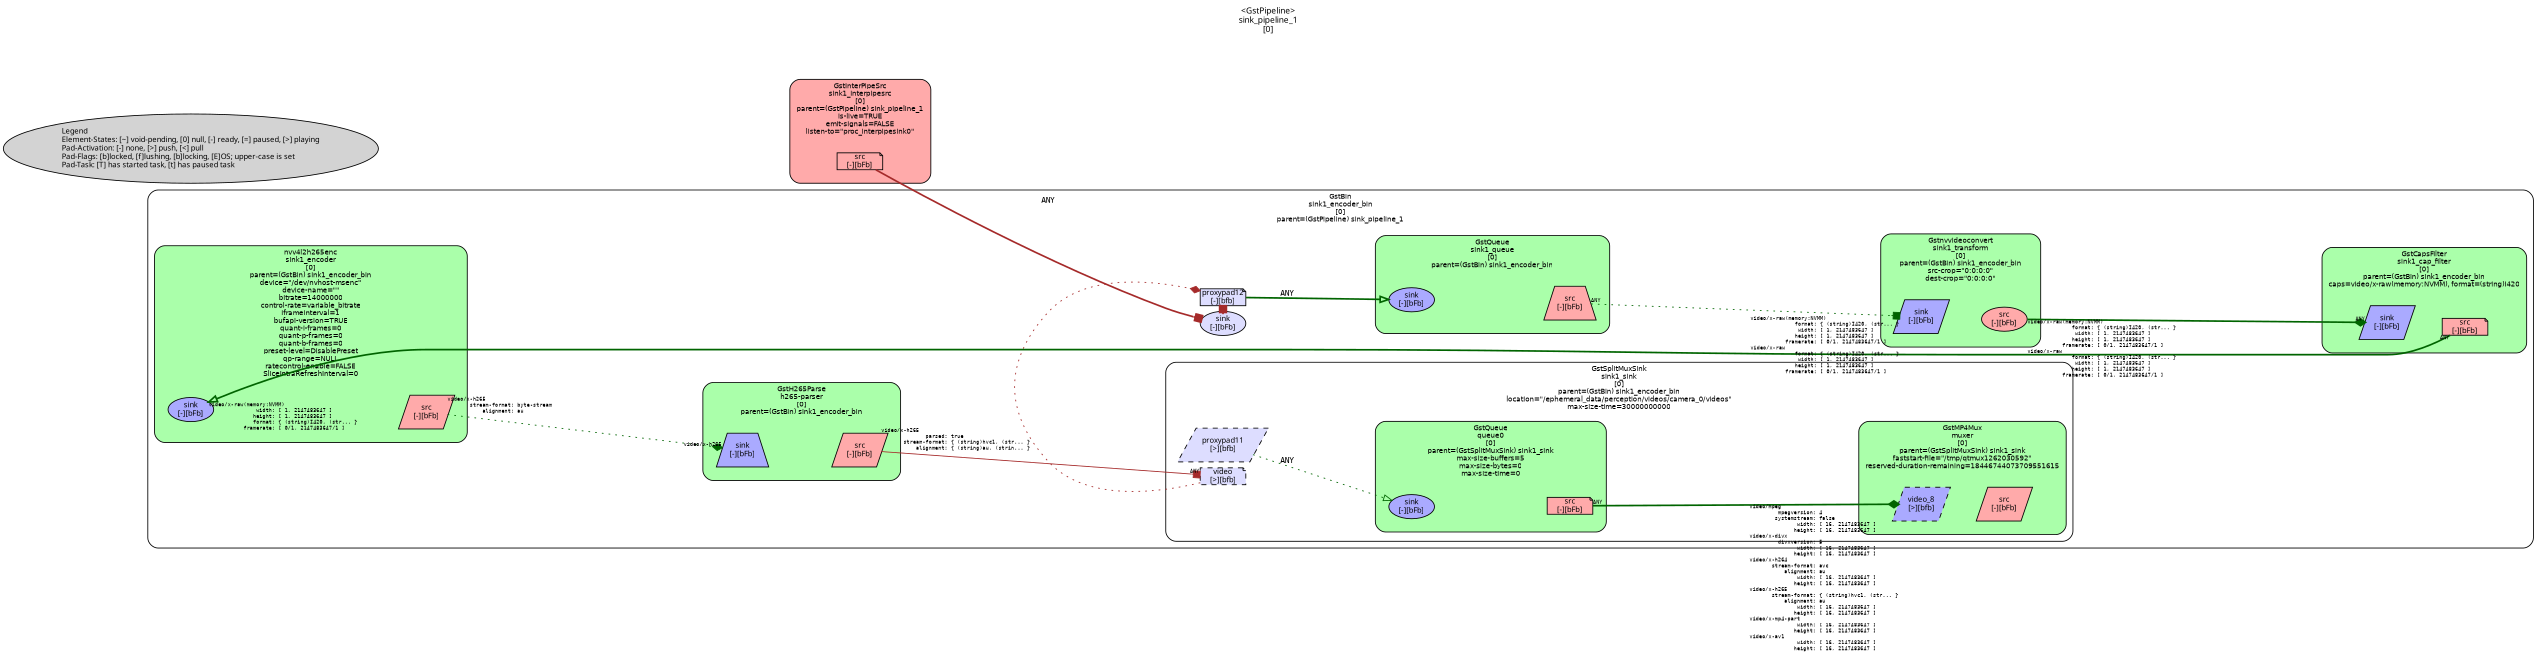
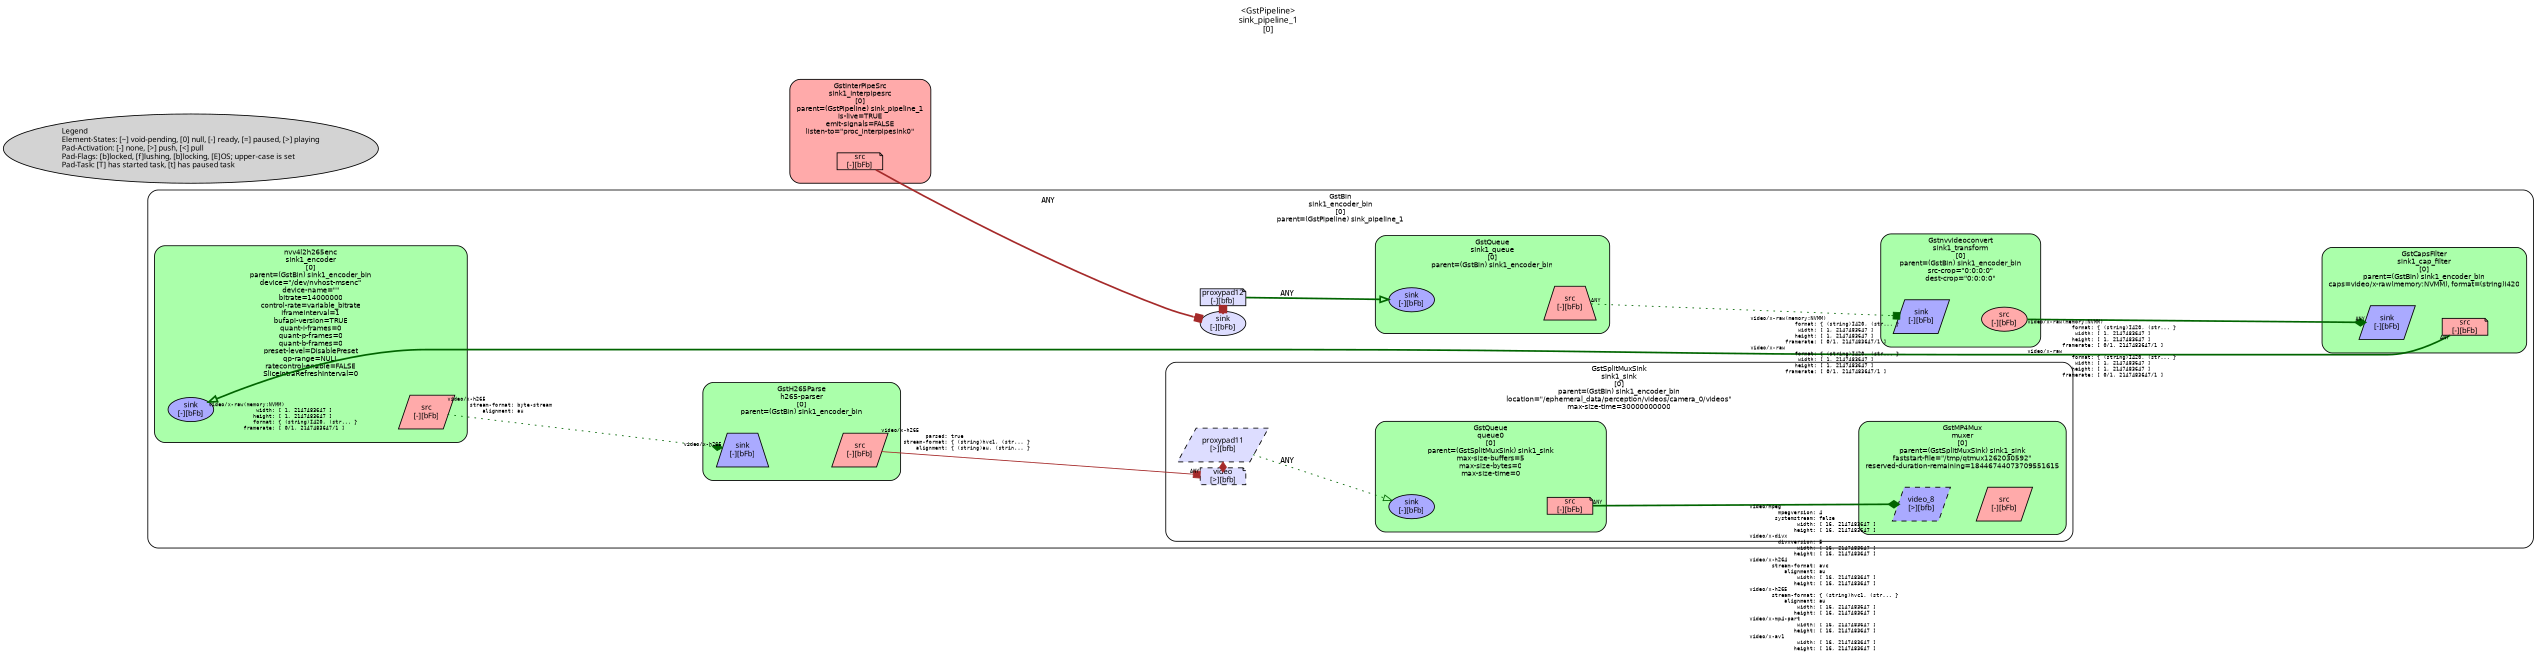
edge "video [>][bfb]" -> "proxypad12 [-][bfb]": now "video [>][bfb]" -> "proxypad11 [>][bfb]"
